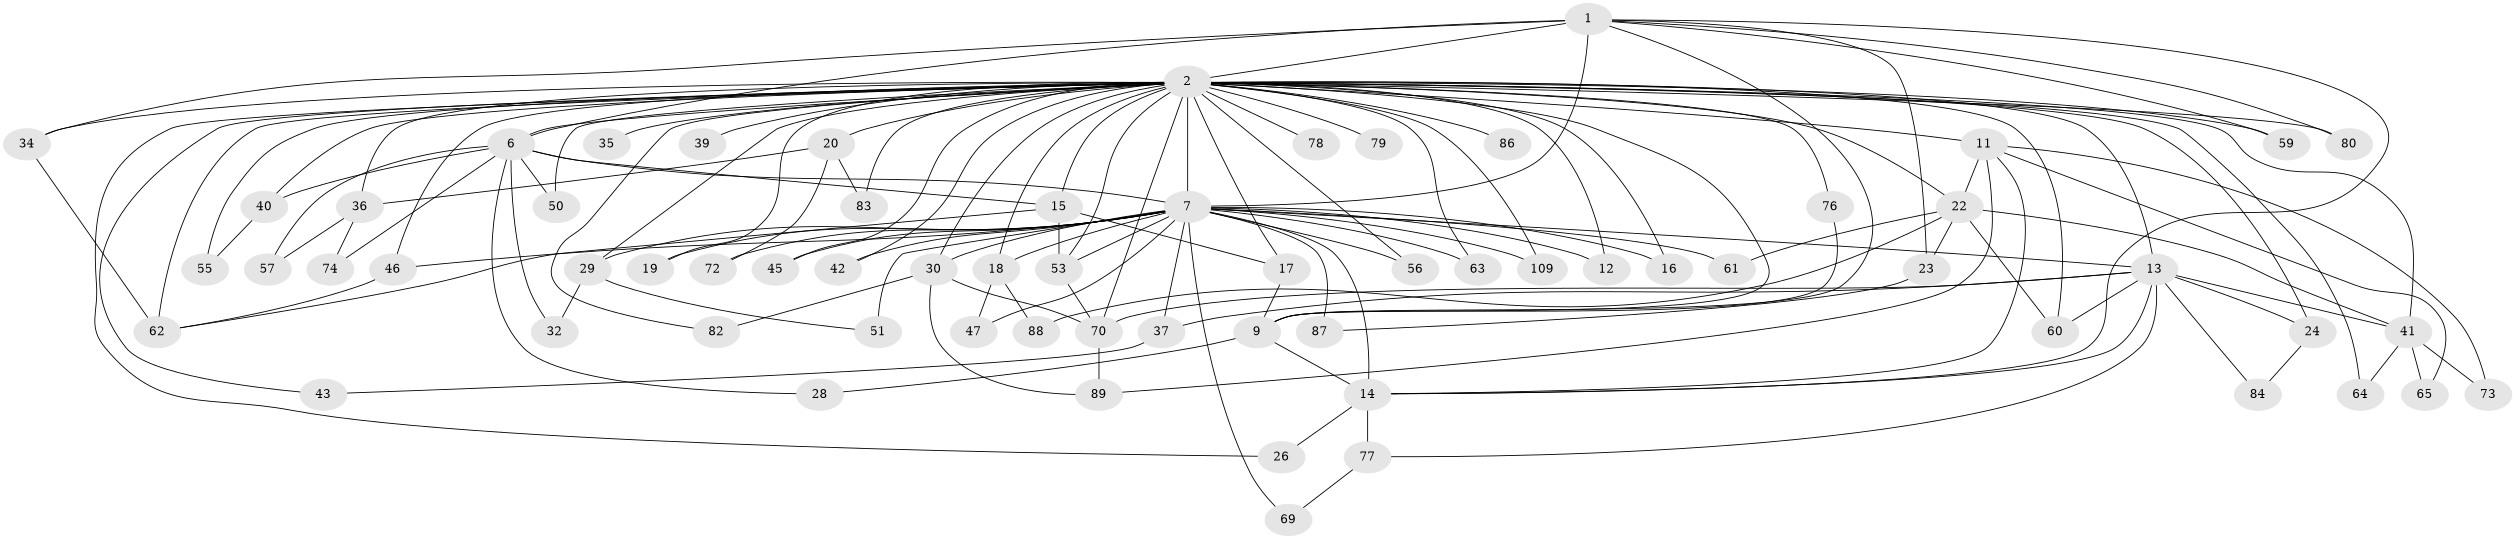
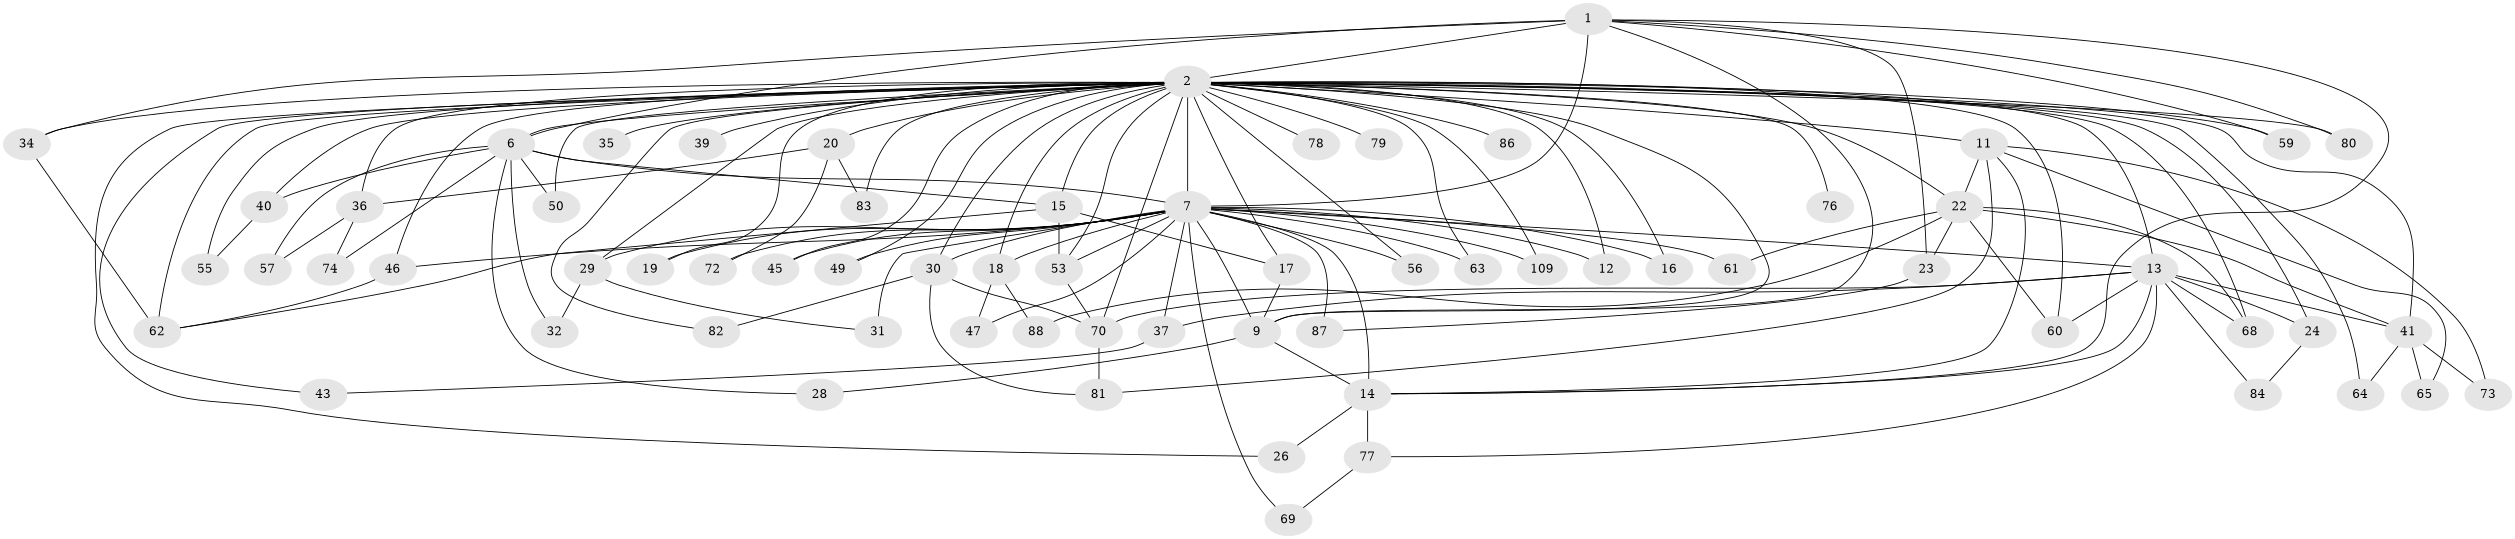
node "42": label "42" -> "49"
edge "76" -- "9": now "7" -- "9"
node "51": label "51" -> "31"
node "68": added
node "89": label "89" -> "81"
